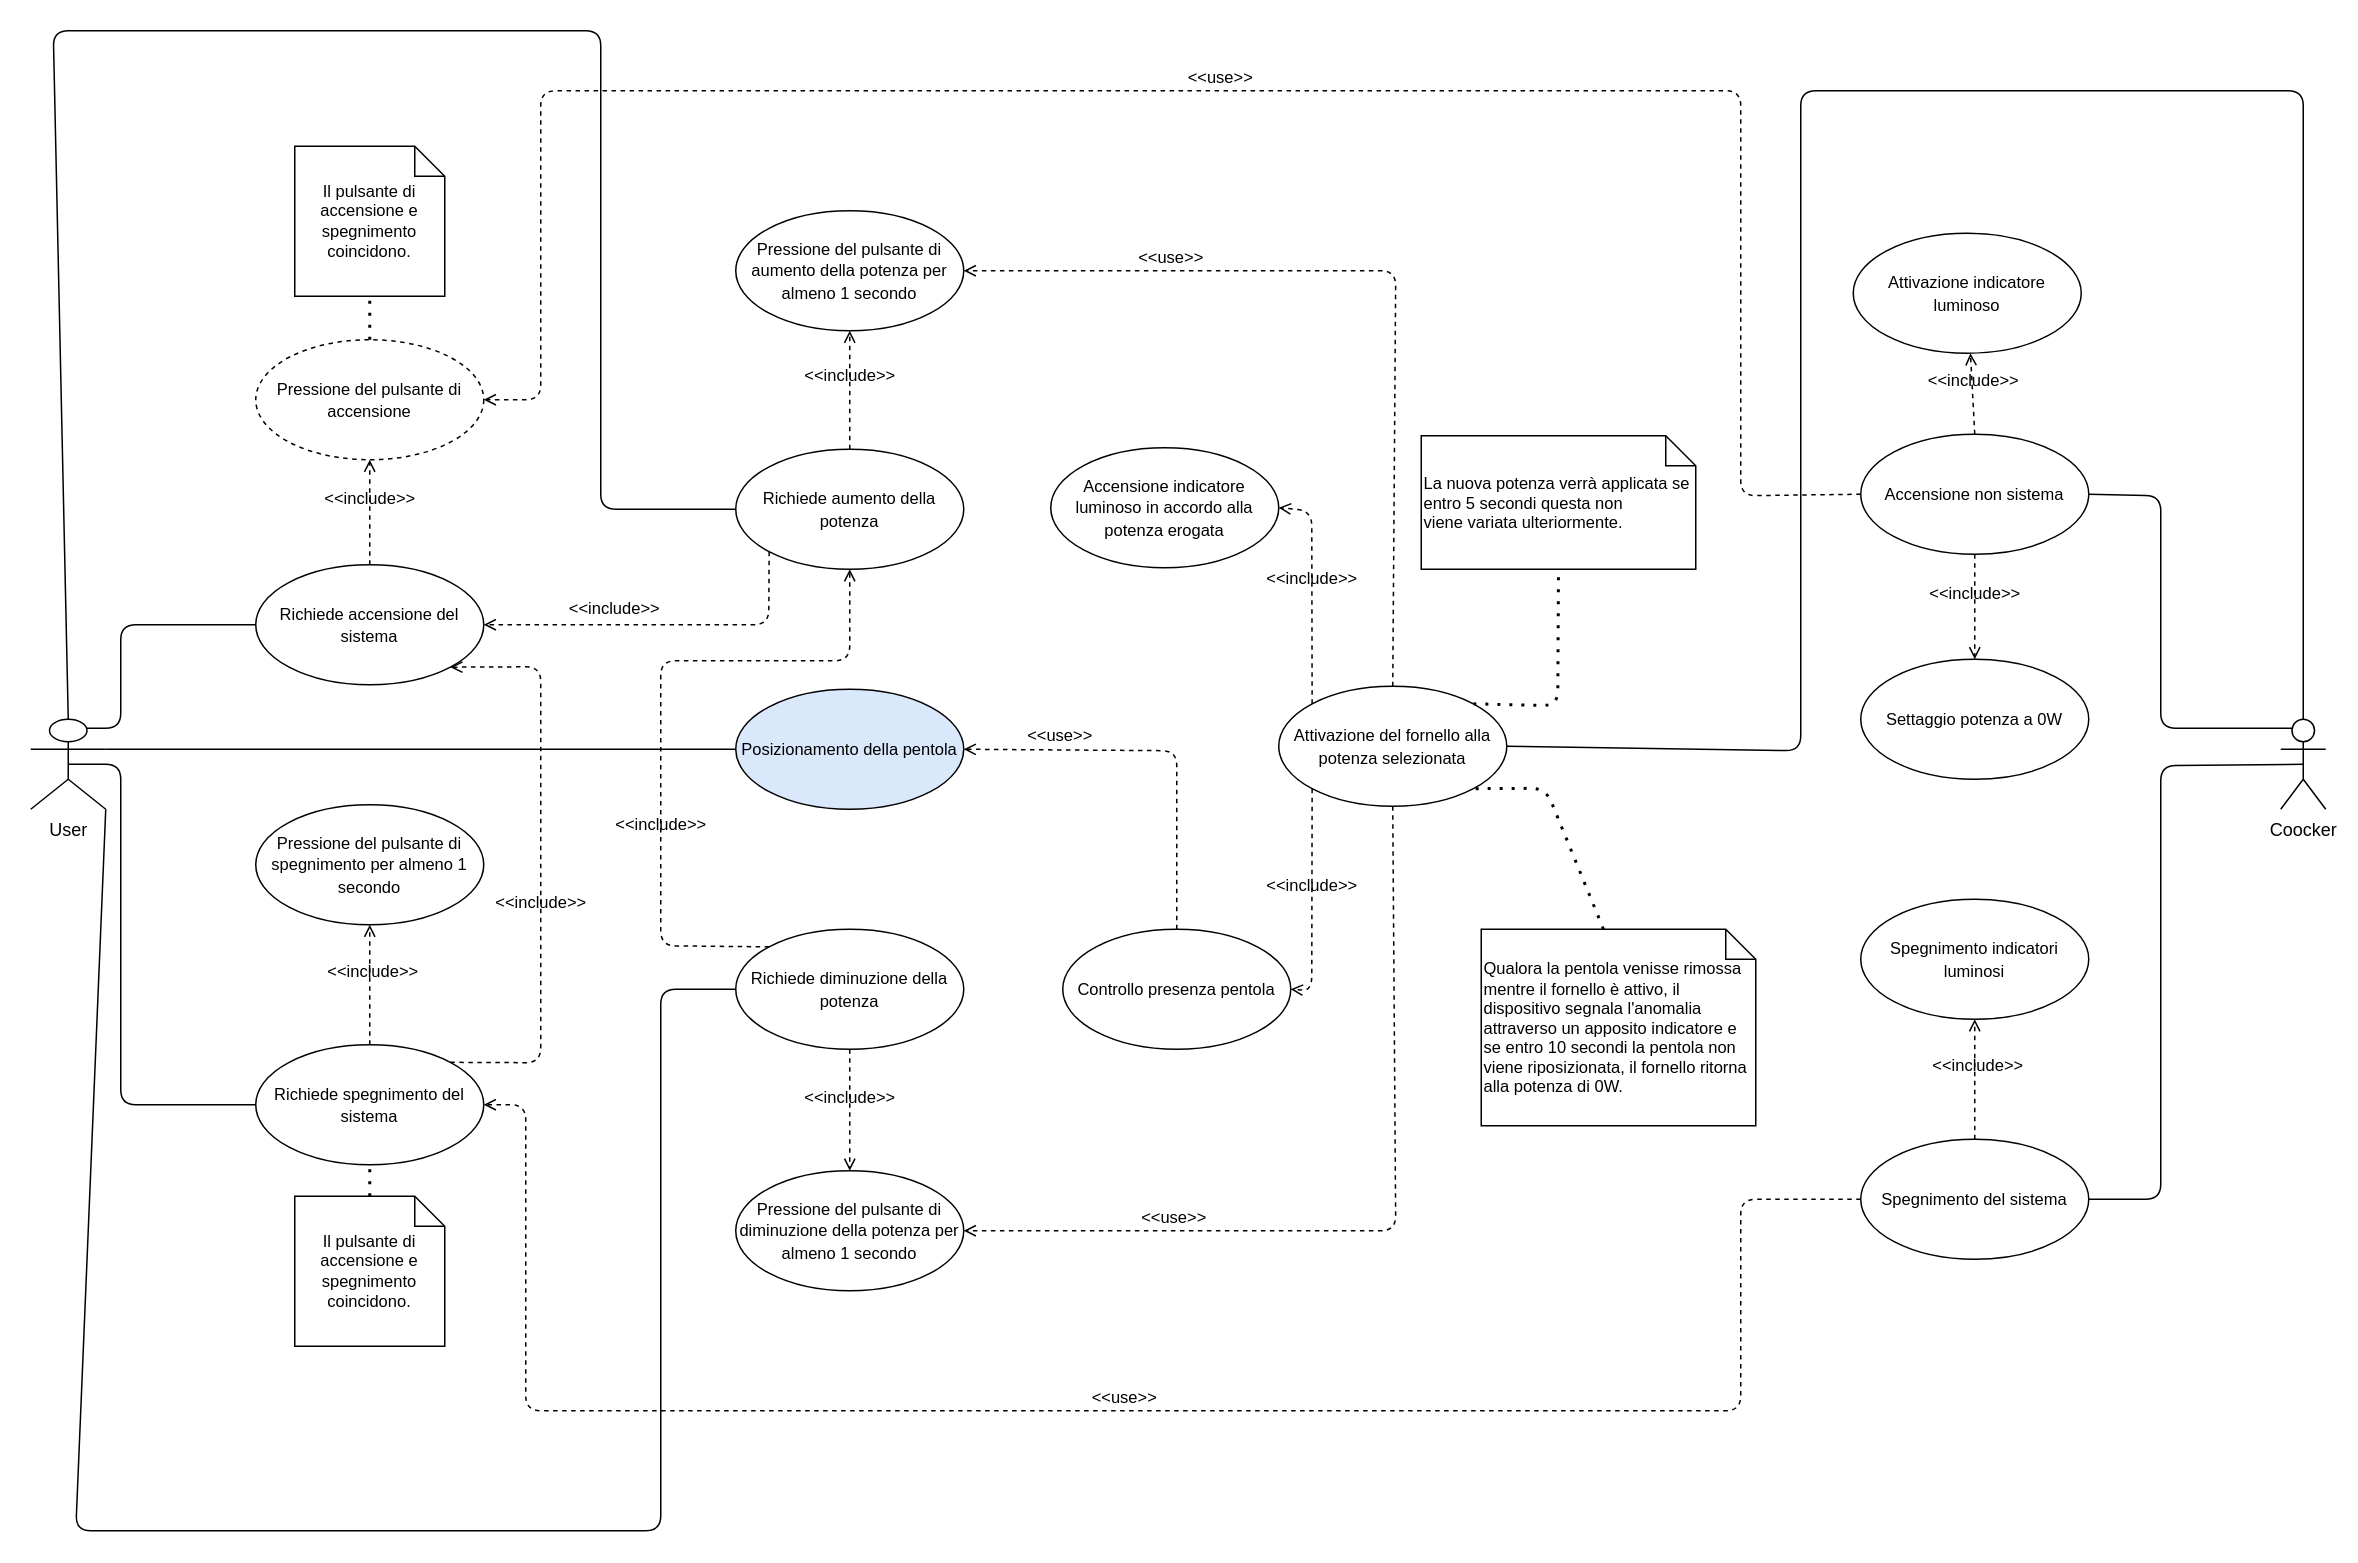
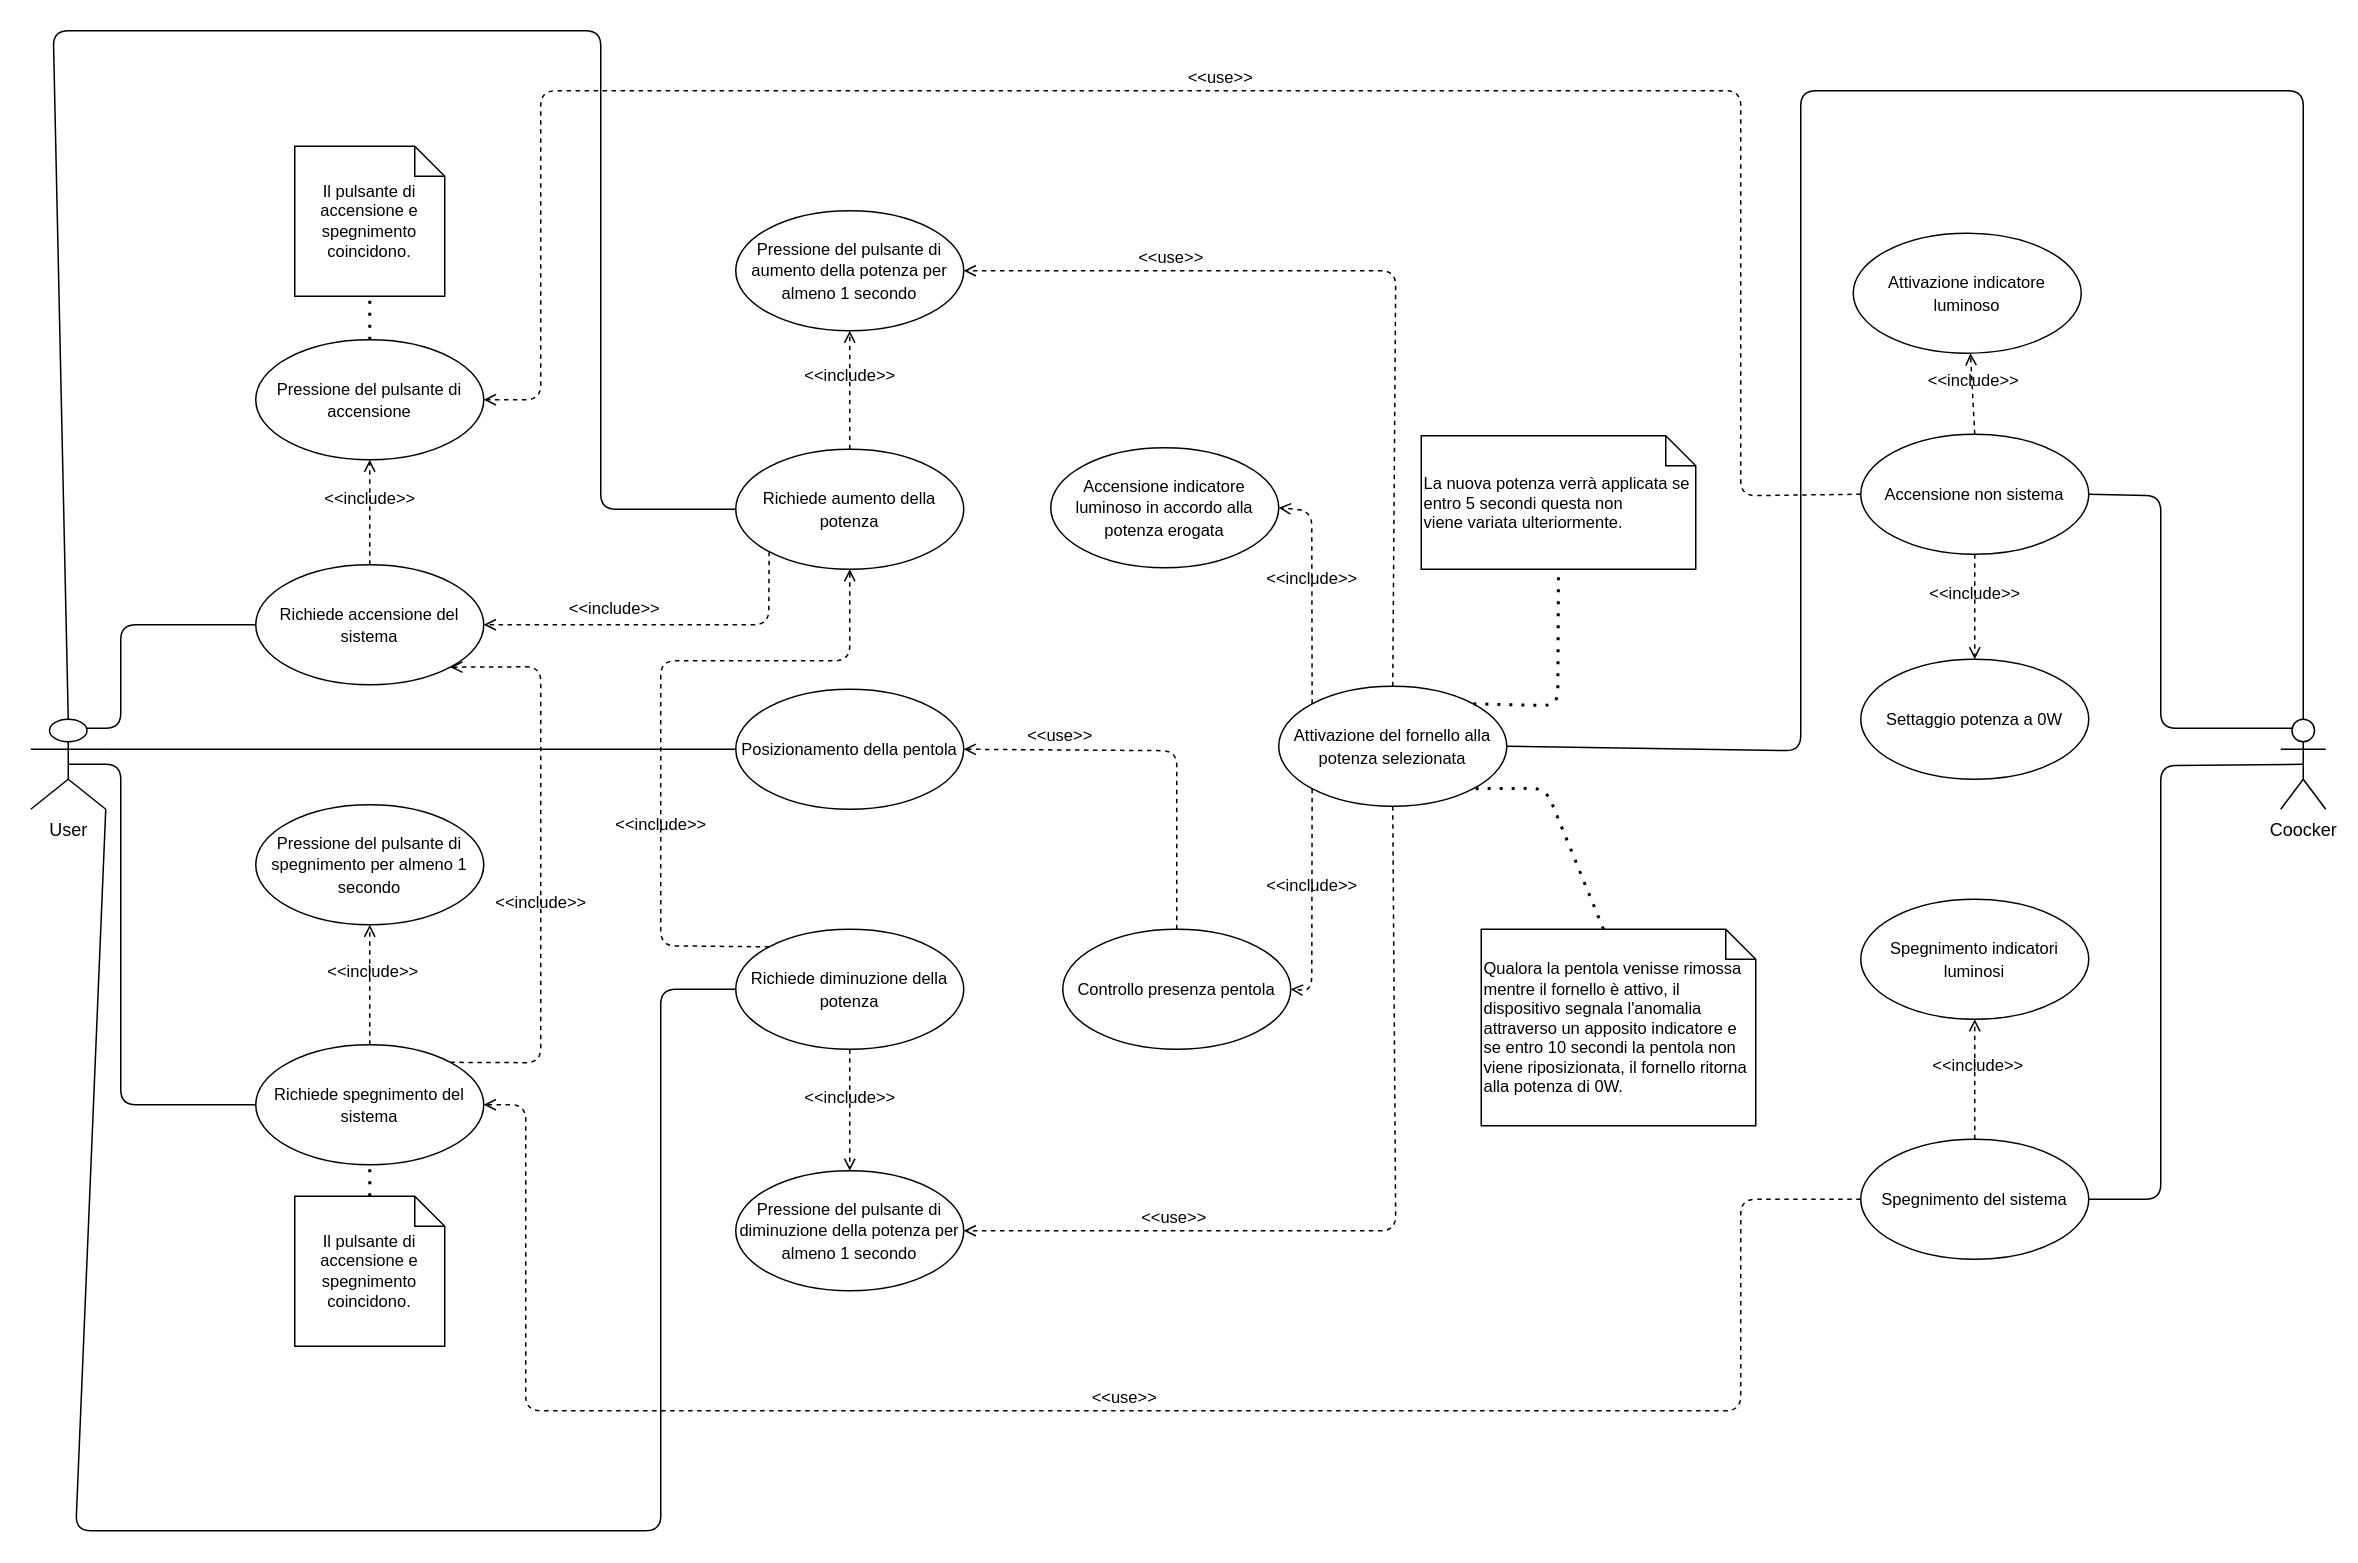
node "Pressione del pulsante di accensione": style dashed -> solid
node "Posizionamento della pentola": fillcolor #dae8fc -> #ffffff
